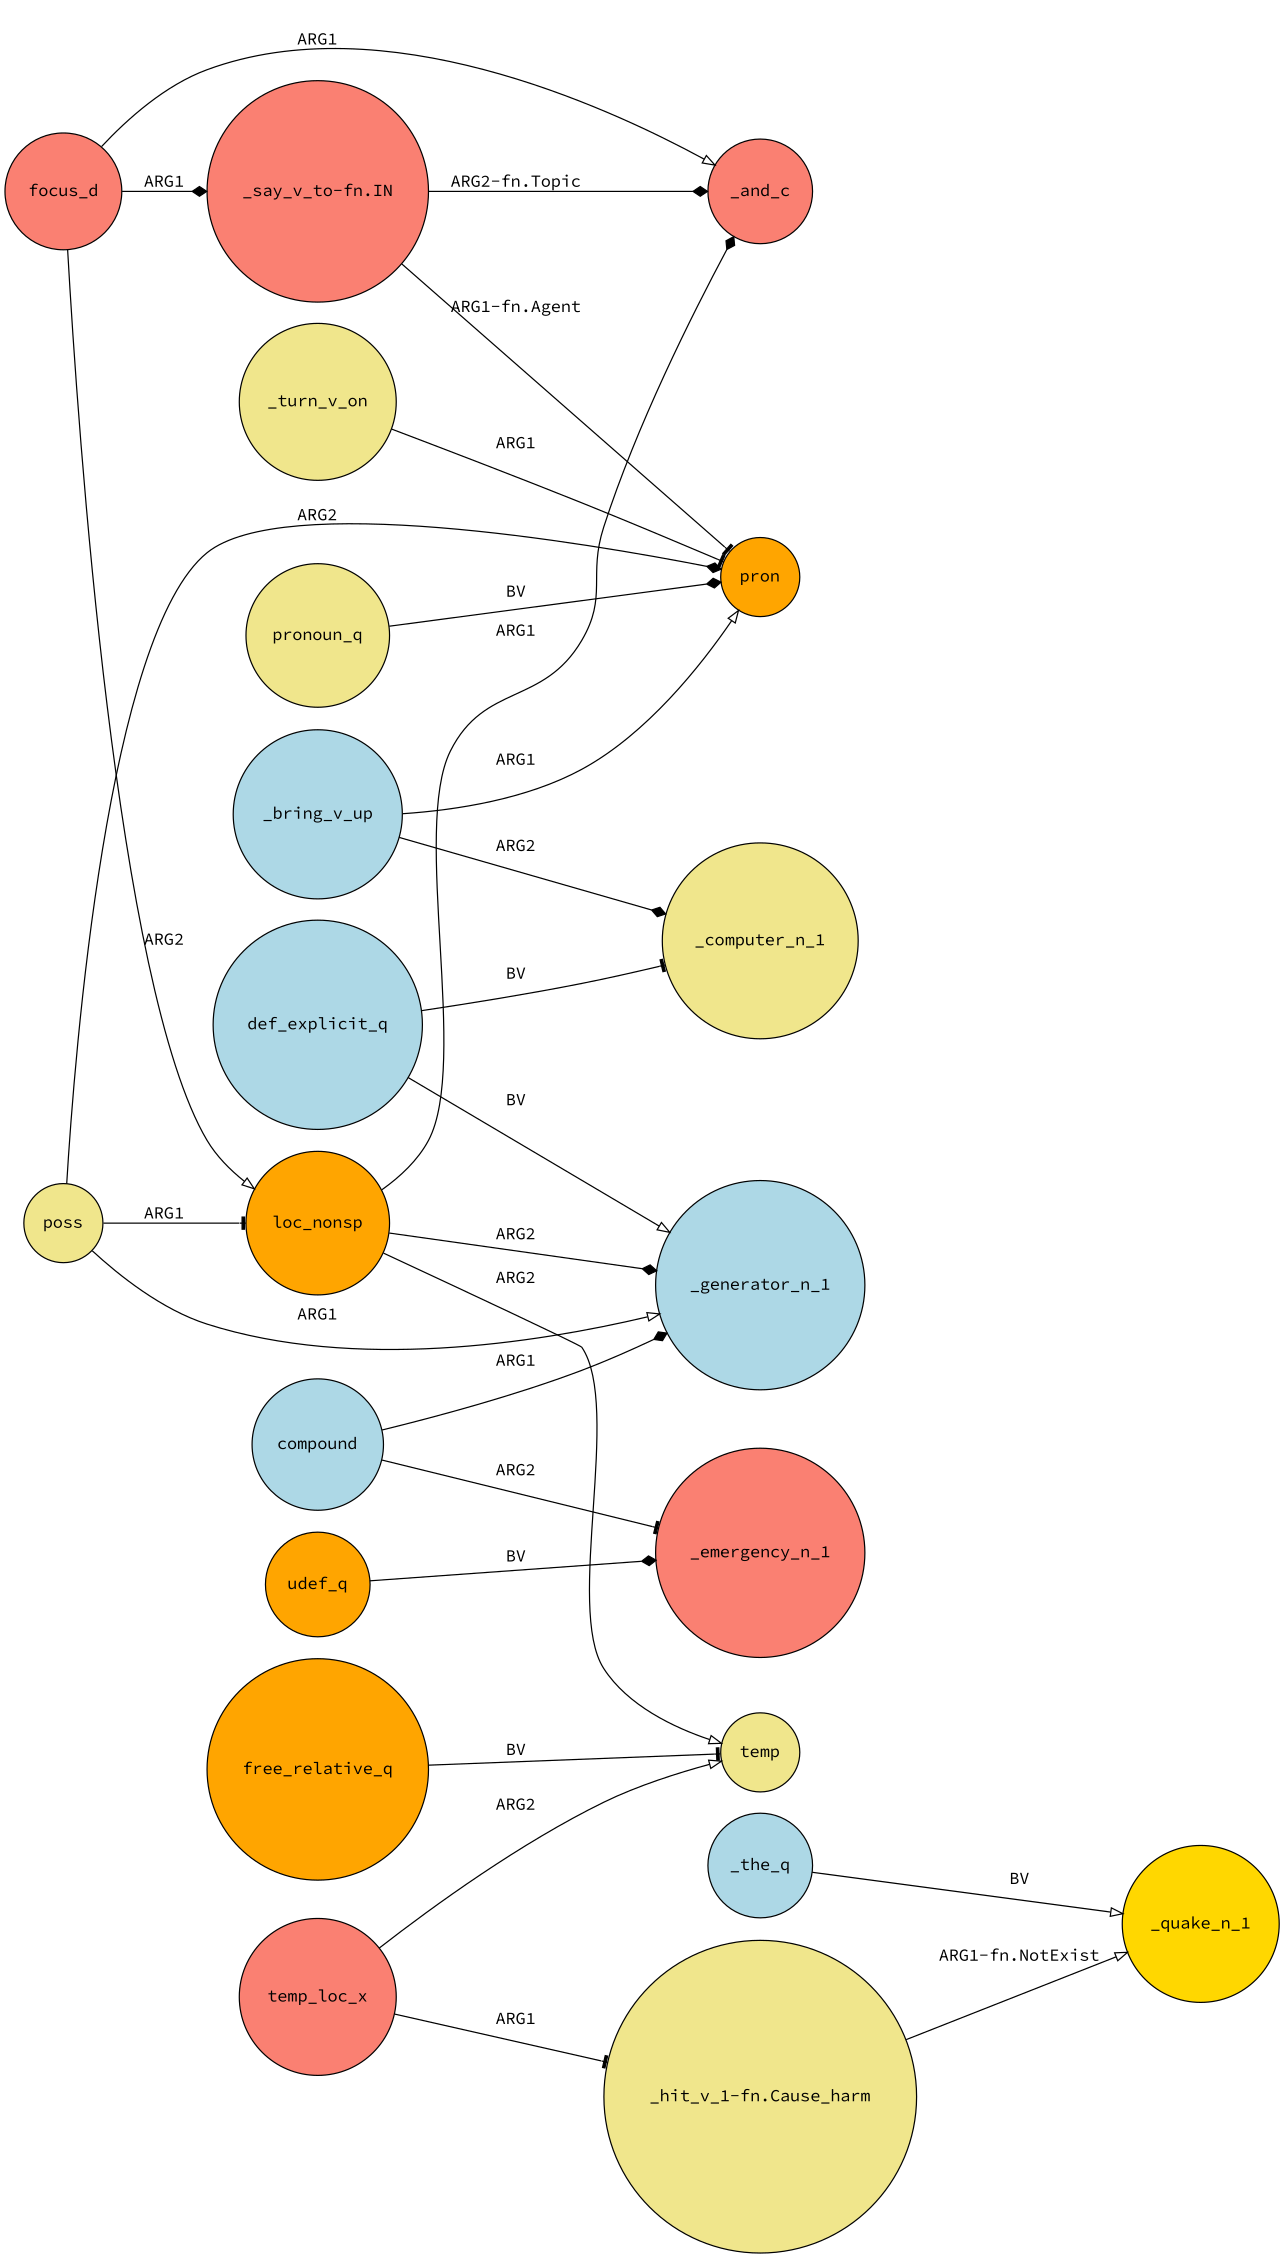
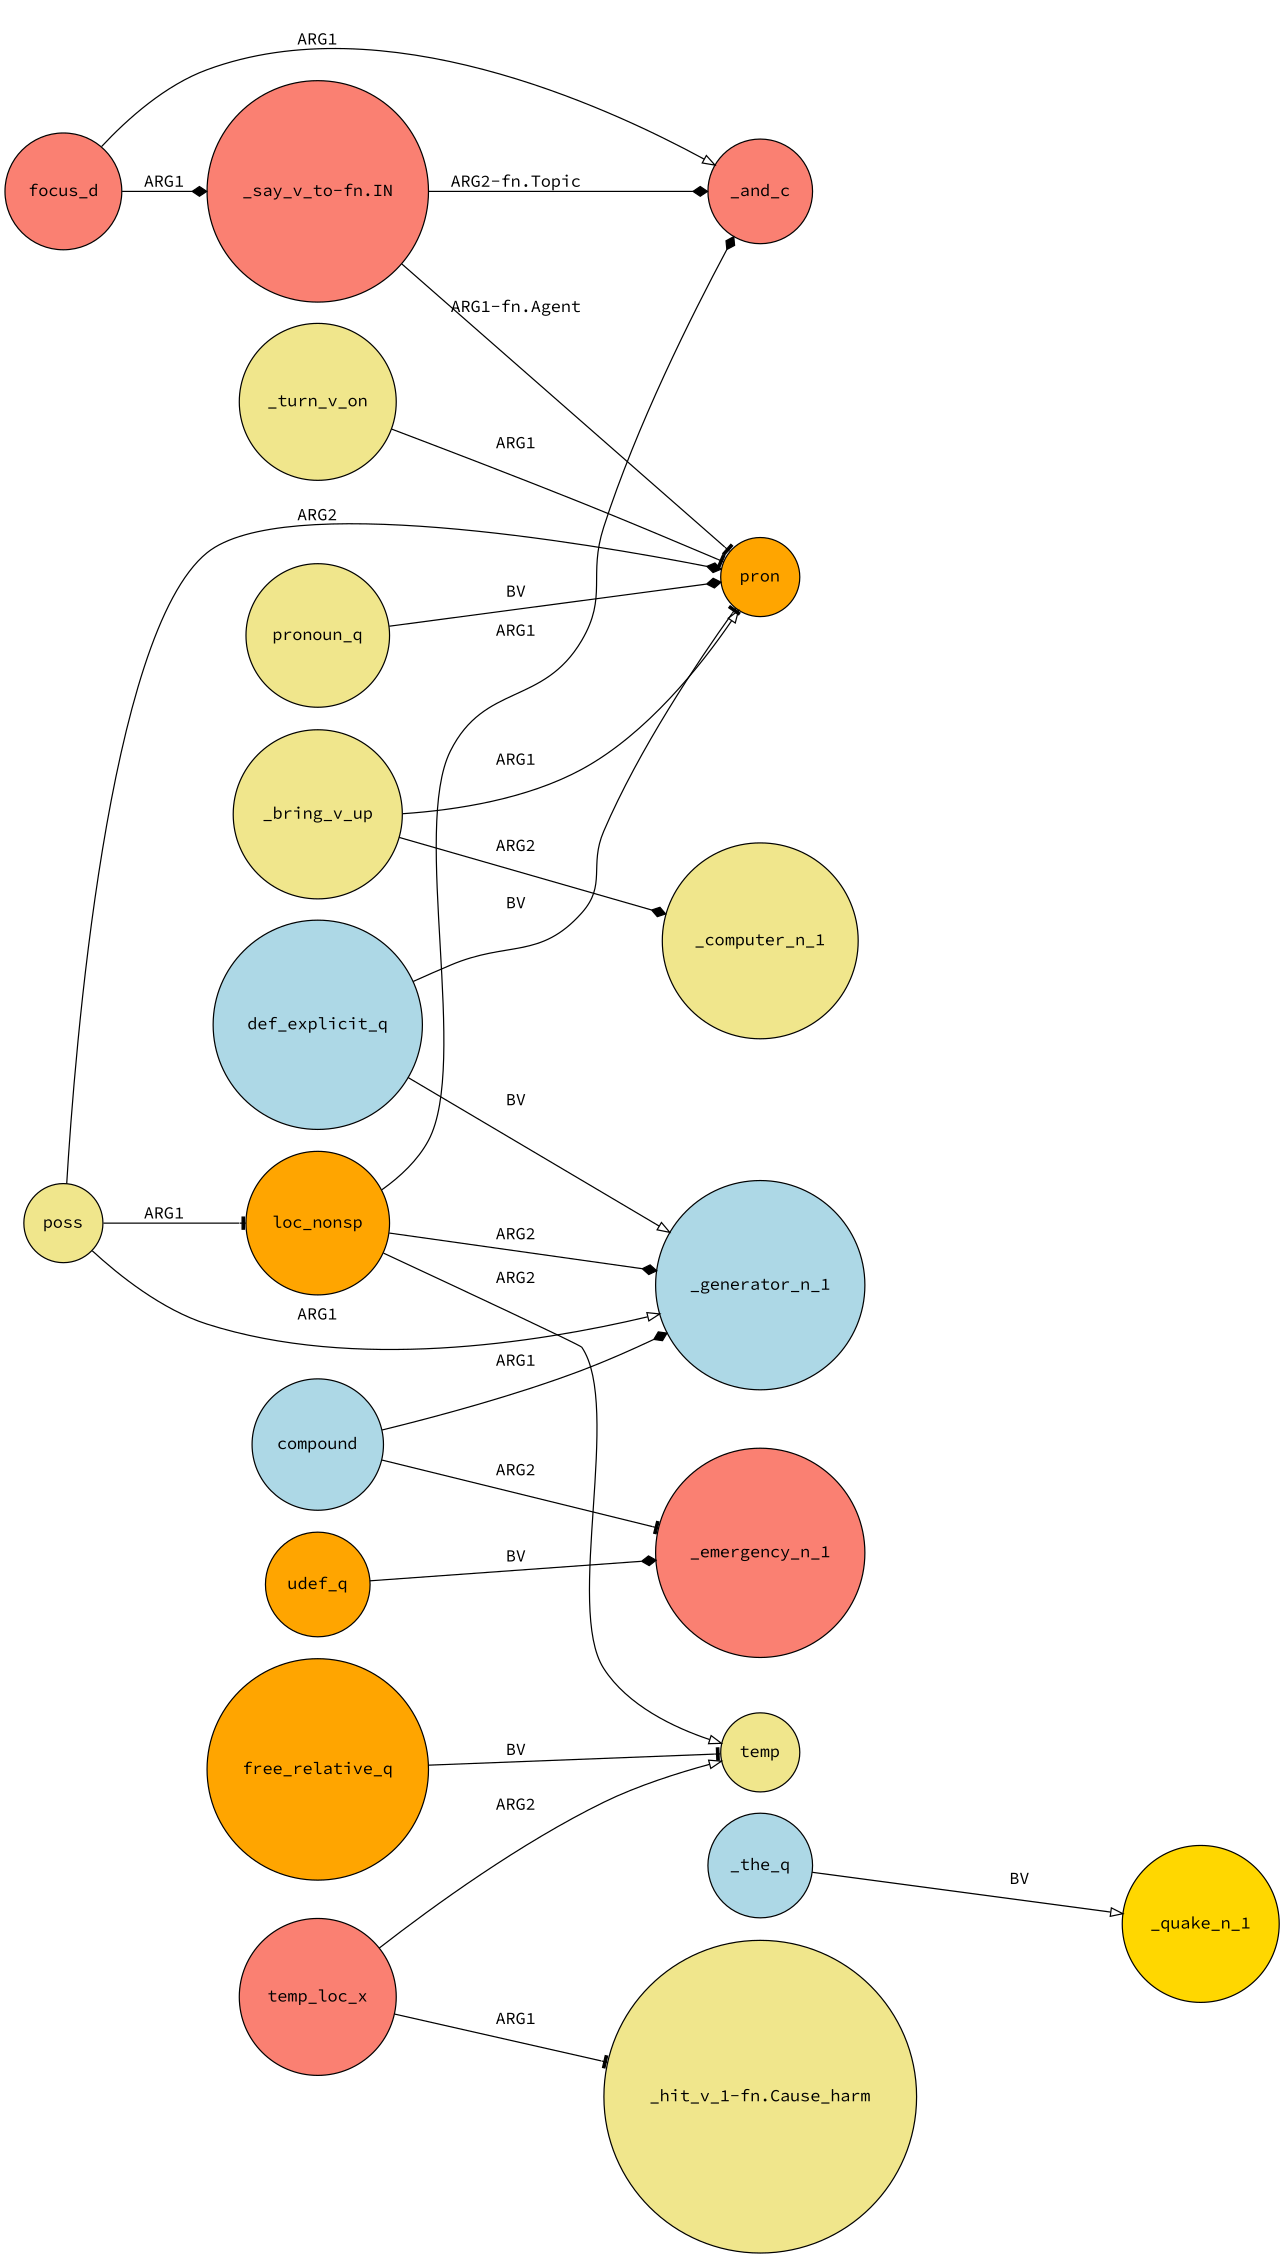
edge "focus_d" -> "loc_nonsp": removed, label "ARG2"
node "_bring_v_up": fillcolor lightblue -> khaki
edge "def_explicit_q" -> "_computer_n_1": now "def_explicit_q" -> "pron"
edge "_hit_v_1-fn.Cause_harm" -> "_quake_n_1": removed, label "ARG1-fn.NotExist"
